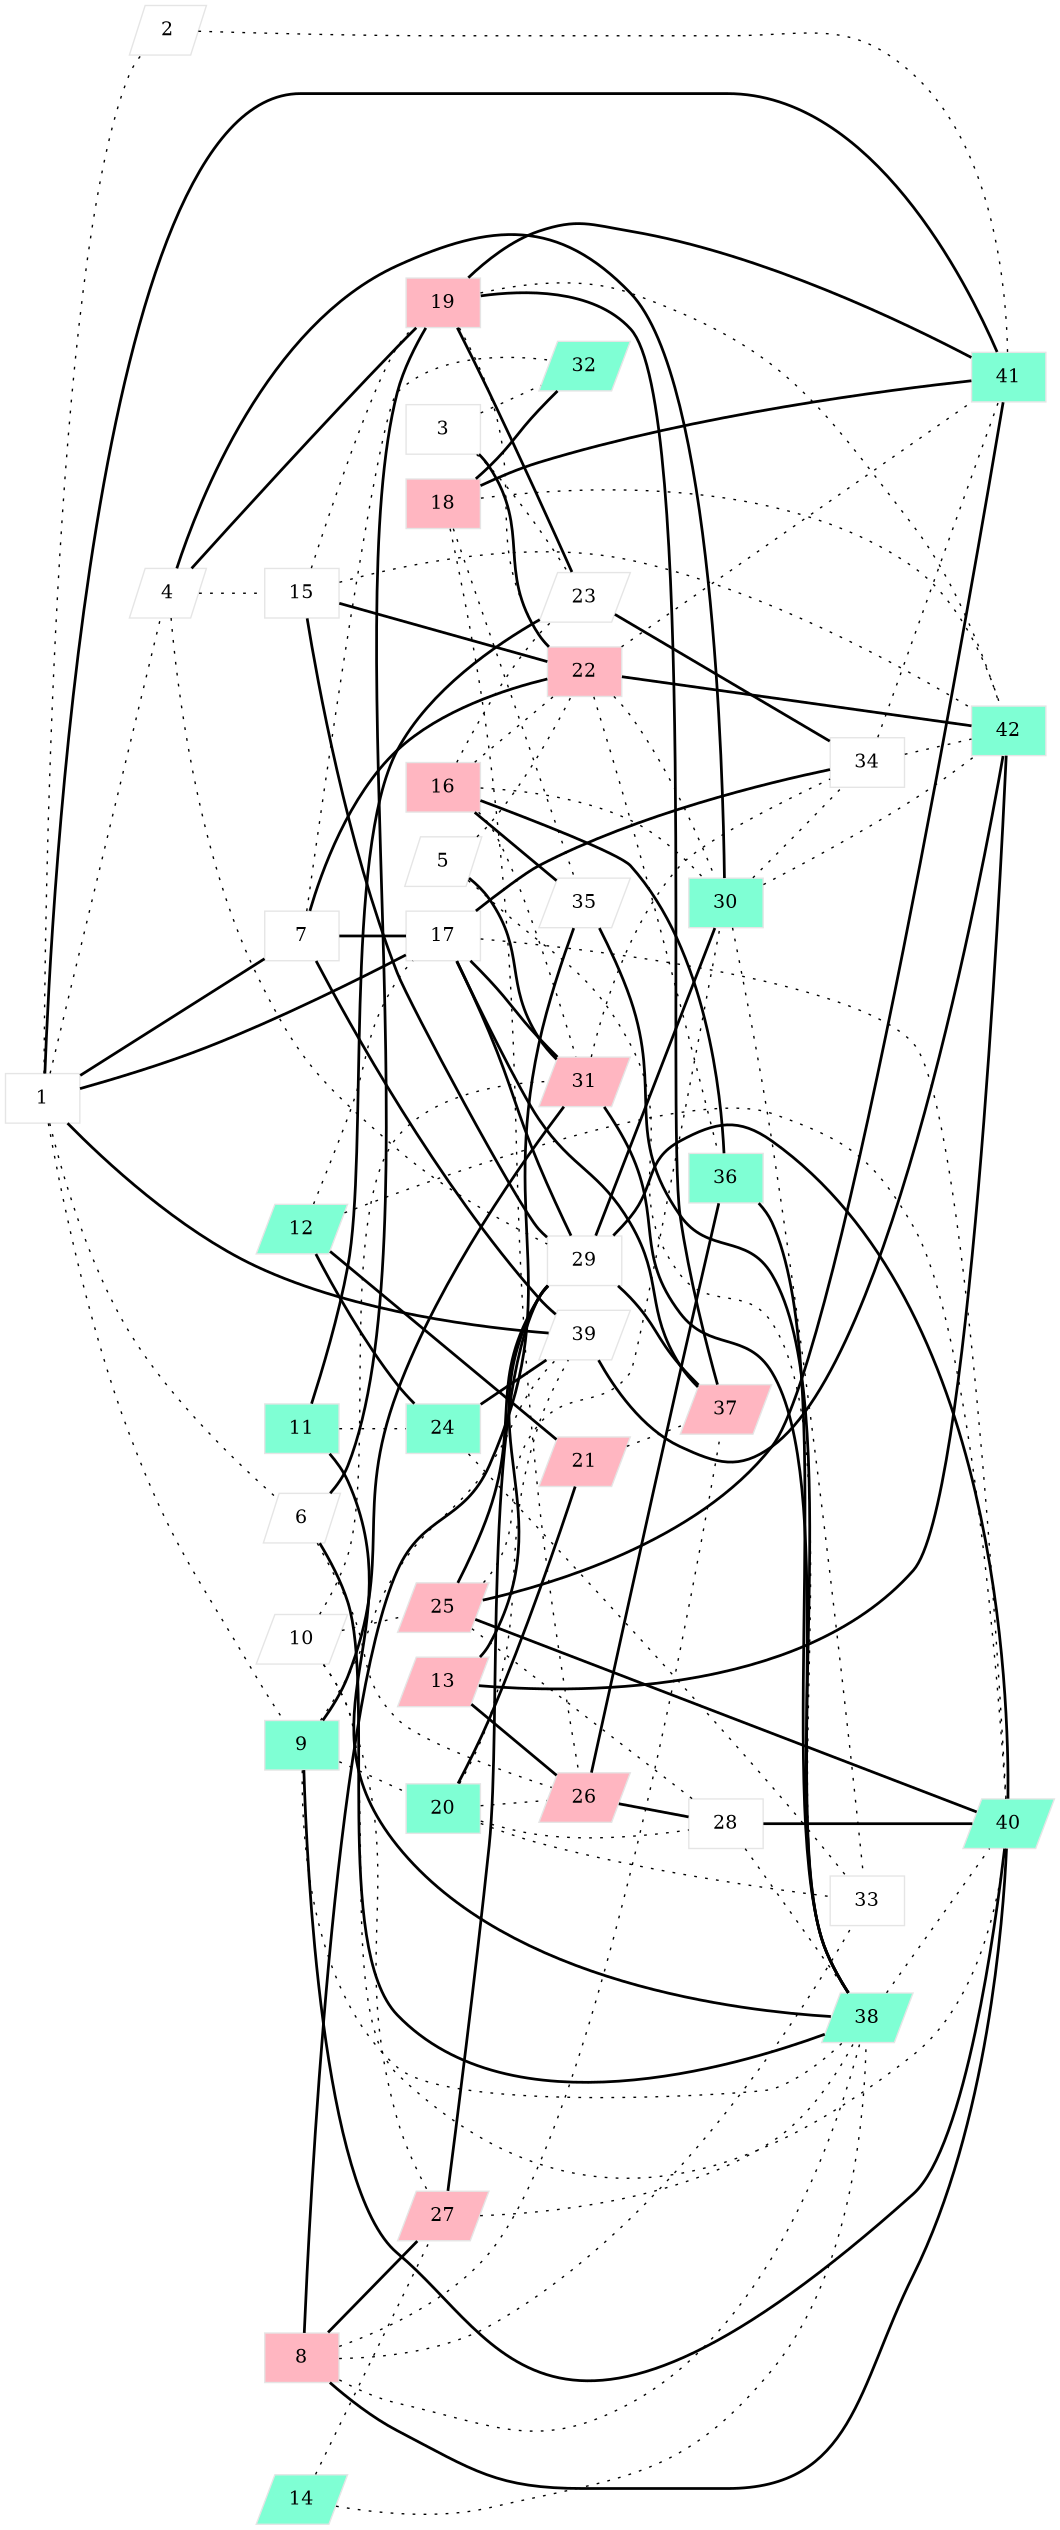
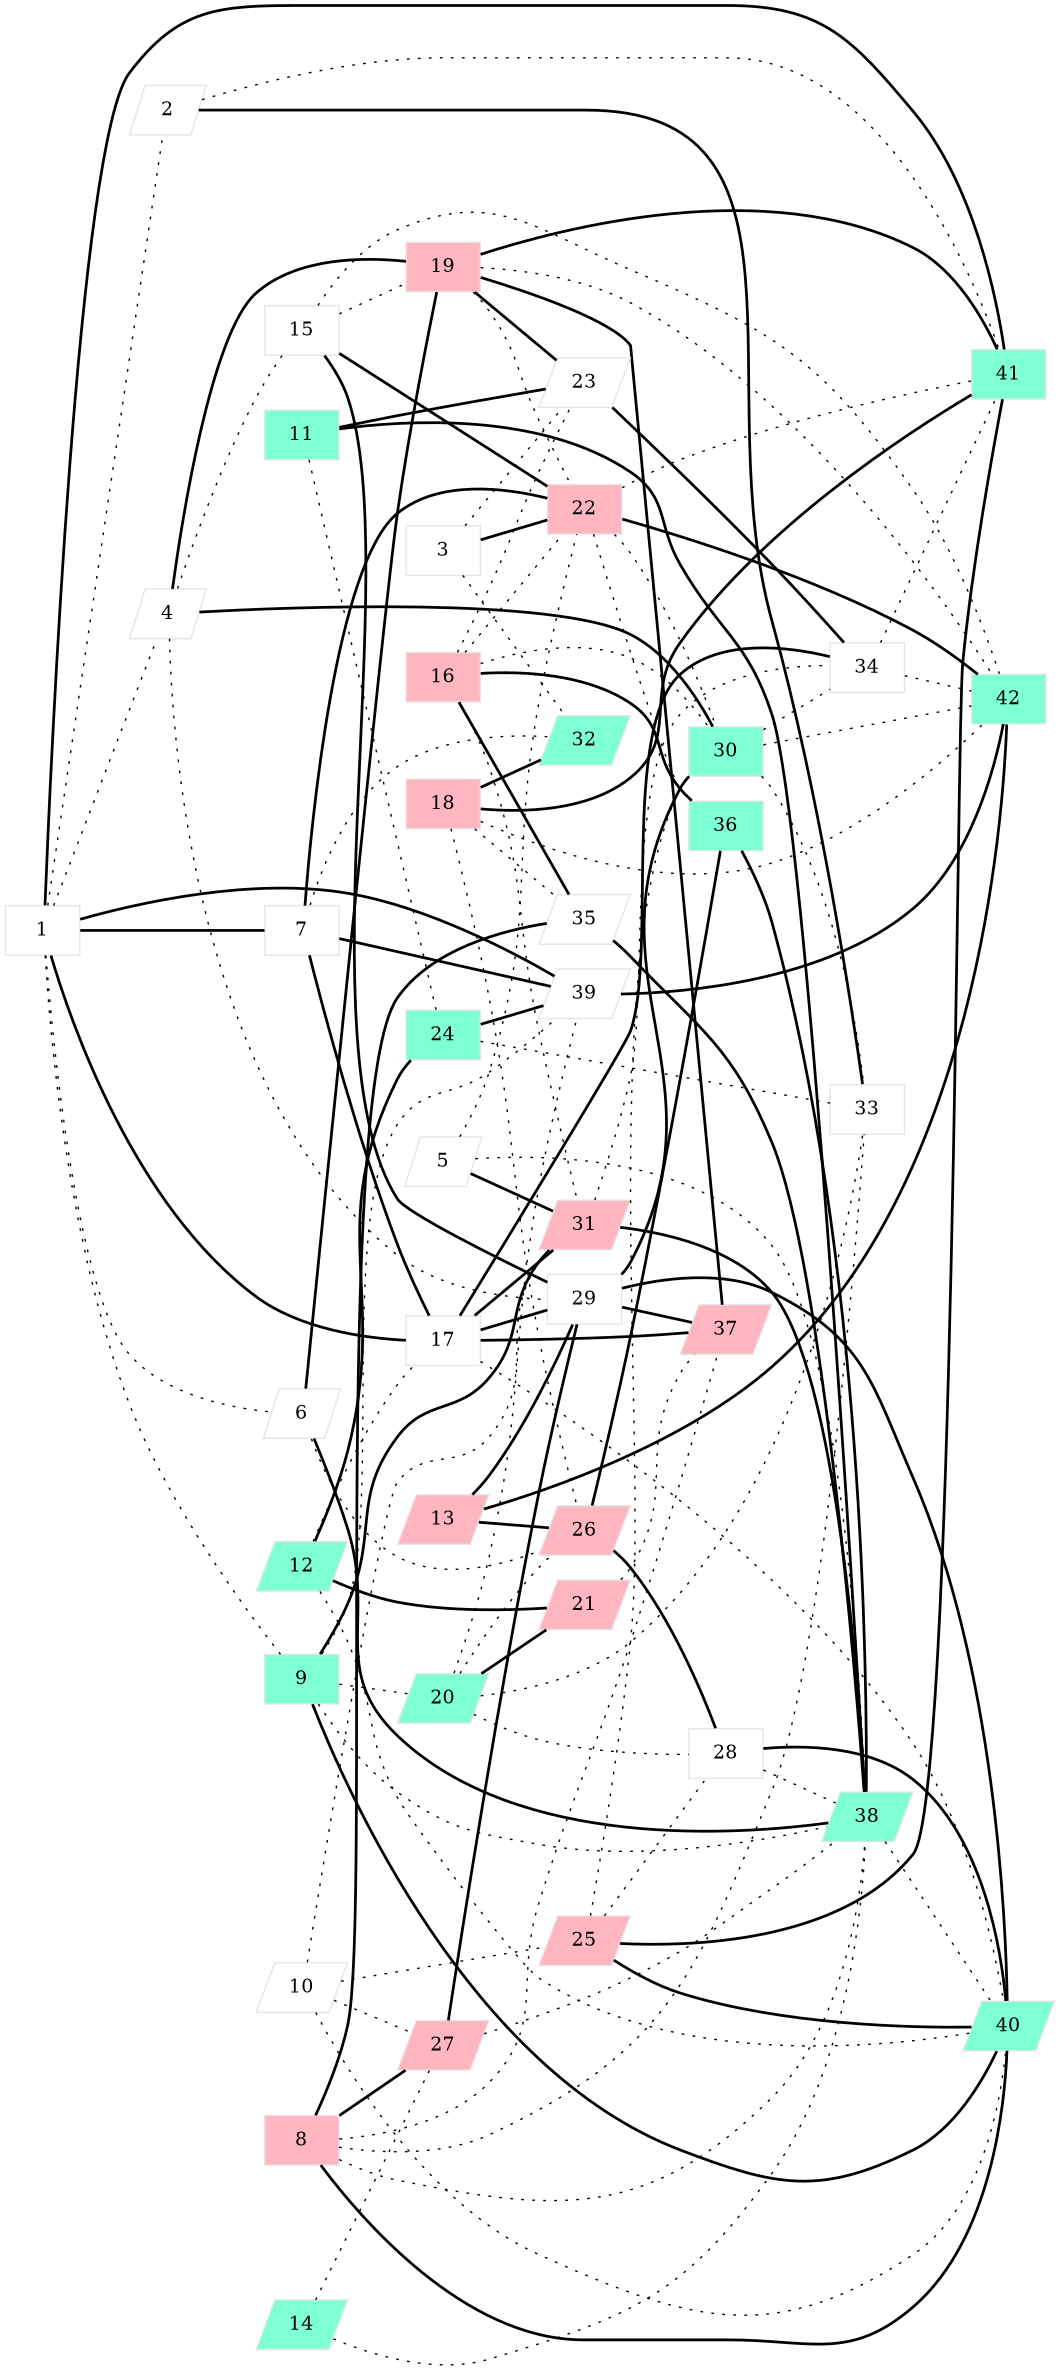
edge "2" -- "33": added
edge "29" -- "25": removed
node "20": shape box -> parallelogram
